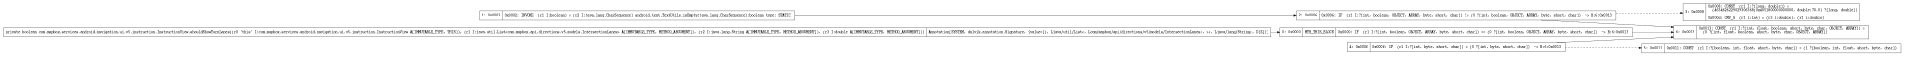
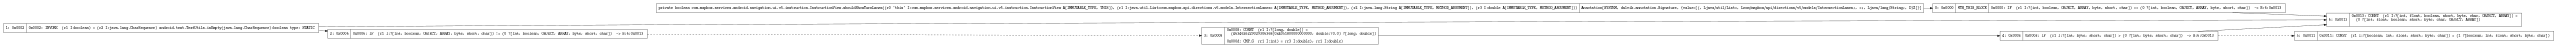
edge "2: 0x0006" -> "6: 0x0013": now "1: 0x0002" -> "6: 0x0013"
edge "3: 0x0008" -> "4: 0x000f": added
